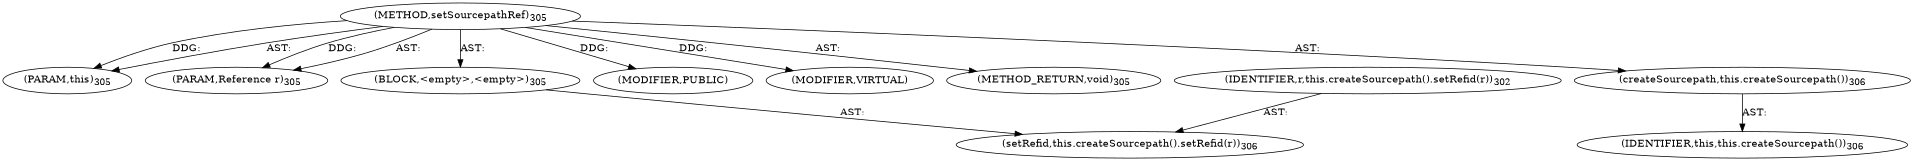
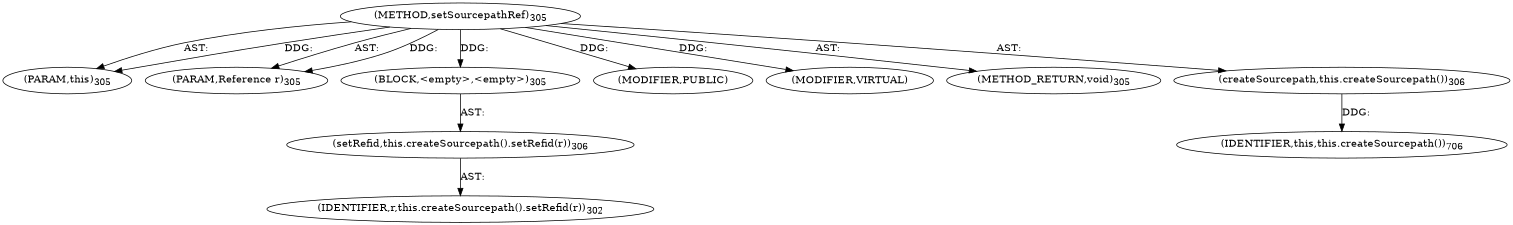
edge "(METHOD,setSourcepathRef)" -> "(BLOCK,<empty>,<empty>)": label "AST: " -> "DDG: "
edge "(IDENTIFIER,r,this.createSourcepath().setRefid(r))" -> "(setRefid,this.createSourcepath().setRefid(r))": reversed
edge "(createSourcepath,this.createSourcepath())" -> "(IDENTIFIER,this,this.createSourcepath())": label "AST: " -> "DDG: "
node "(IDENTIFIER,this,this.createSourcepath())": text "306" -> "706"
